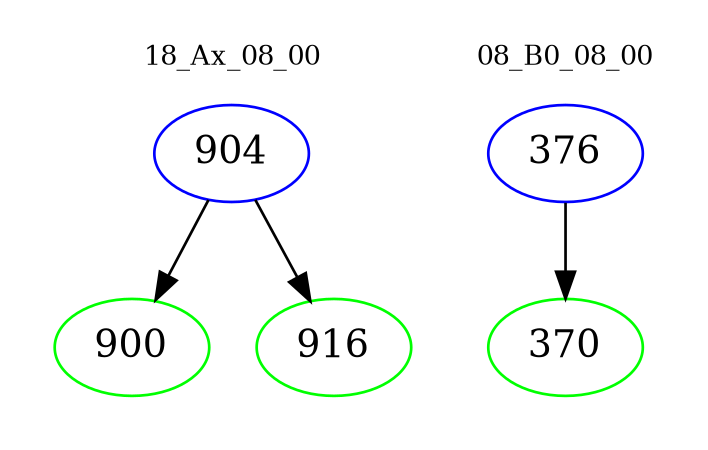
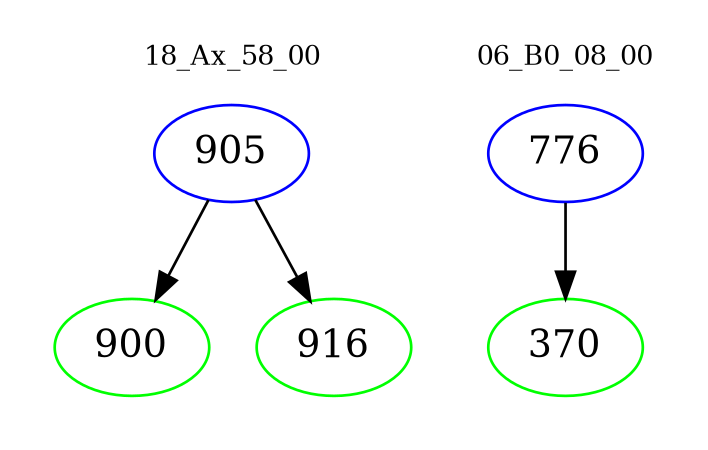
cluster "18_Ax_08_00": label "18_Ax_08_00" -> "18_Ax_58_00"
cluster "08_B0_08_00": label "08_B0_08_00" -> "06_B0_08_00"
node "904": label "904" -> "905"
node "376": label "376" -> "776"
